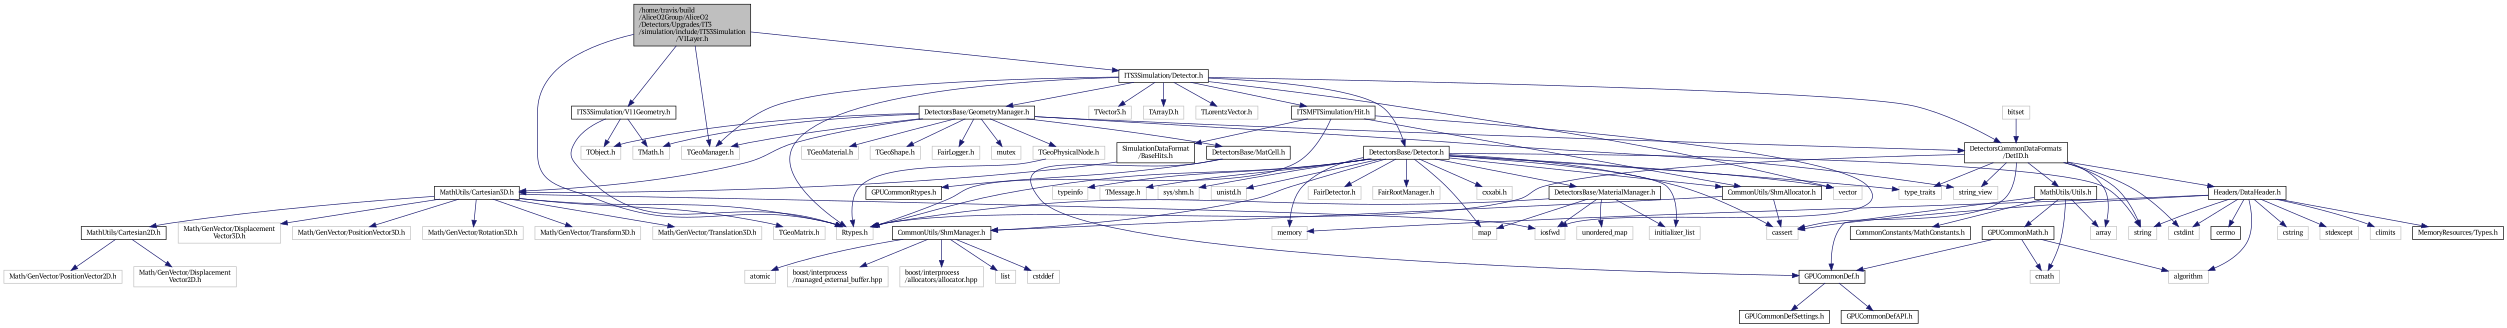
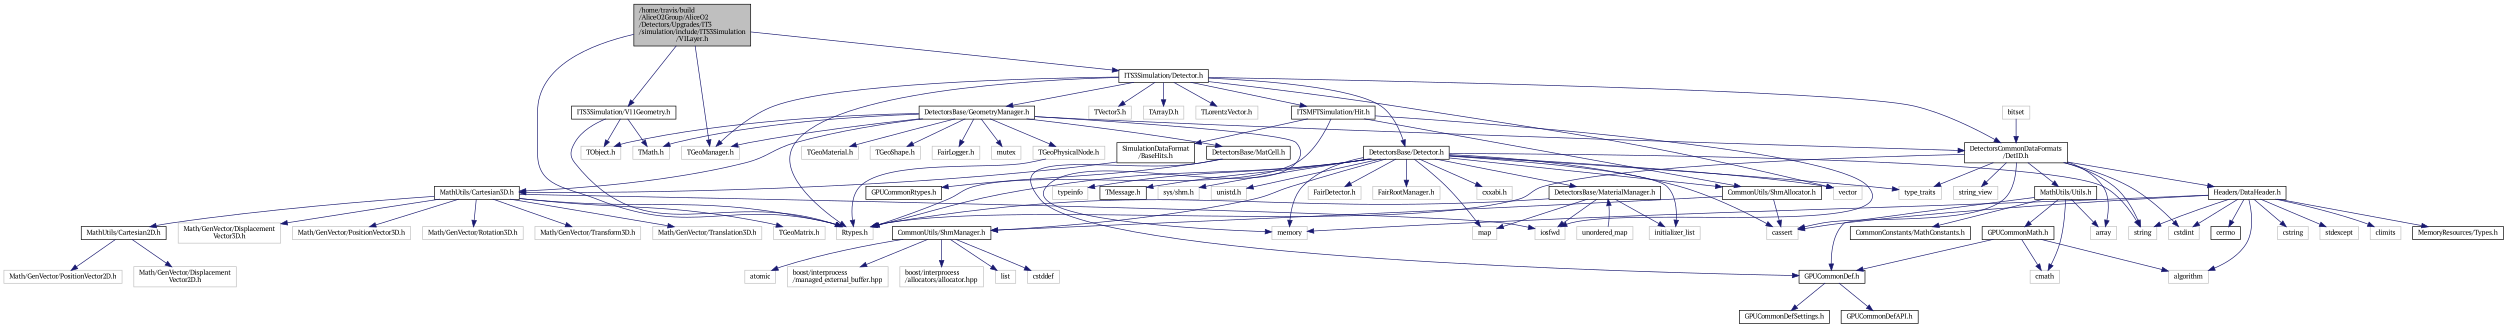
edge "DetectorsBase/GeometryManager.h" -> "string_view": now "DetectorsBase/GeometryManager.h" -> "memory"
node "TMessage.h": color grey75 -> black
edge "DetectorsBase/MaterialManager.h" -> "unordered_map": reversed
